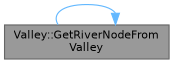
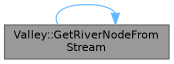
node "Valley::GetRiverNodeFrom Valley": label "Valley::GetRiverNodeFrom Valley" -> "Valley::GetRiverNodeFrom Stream"
